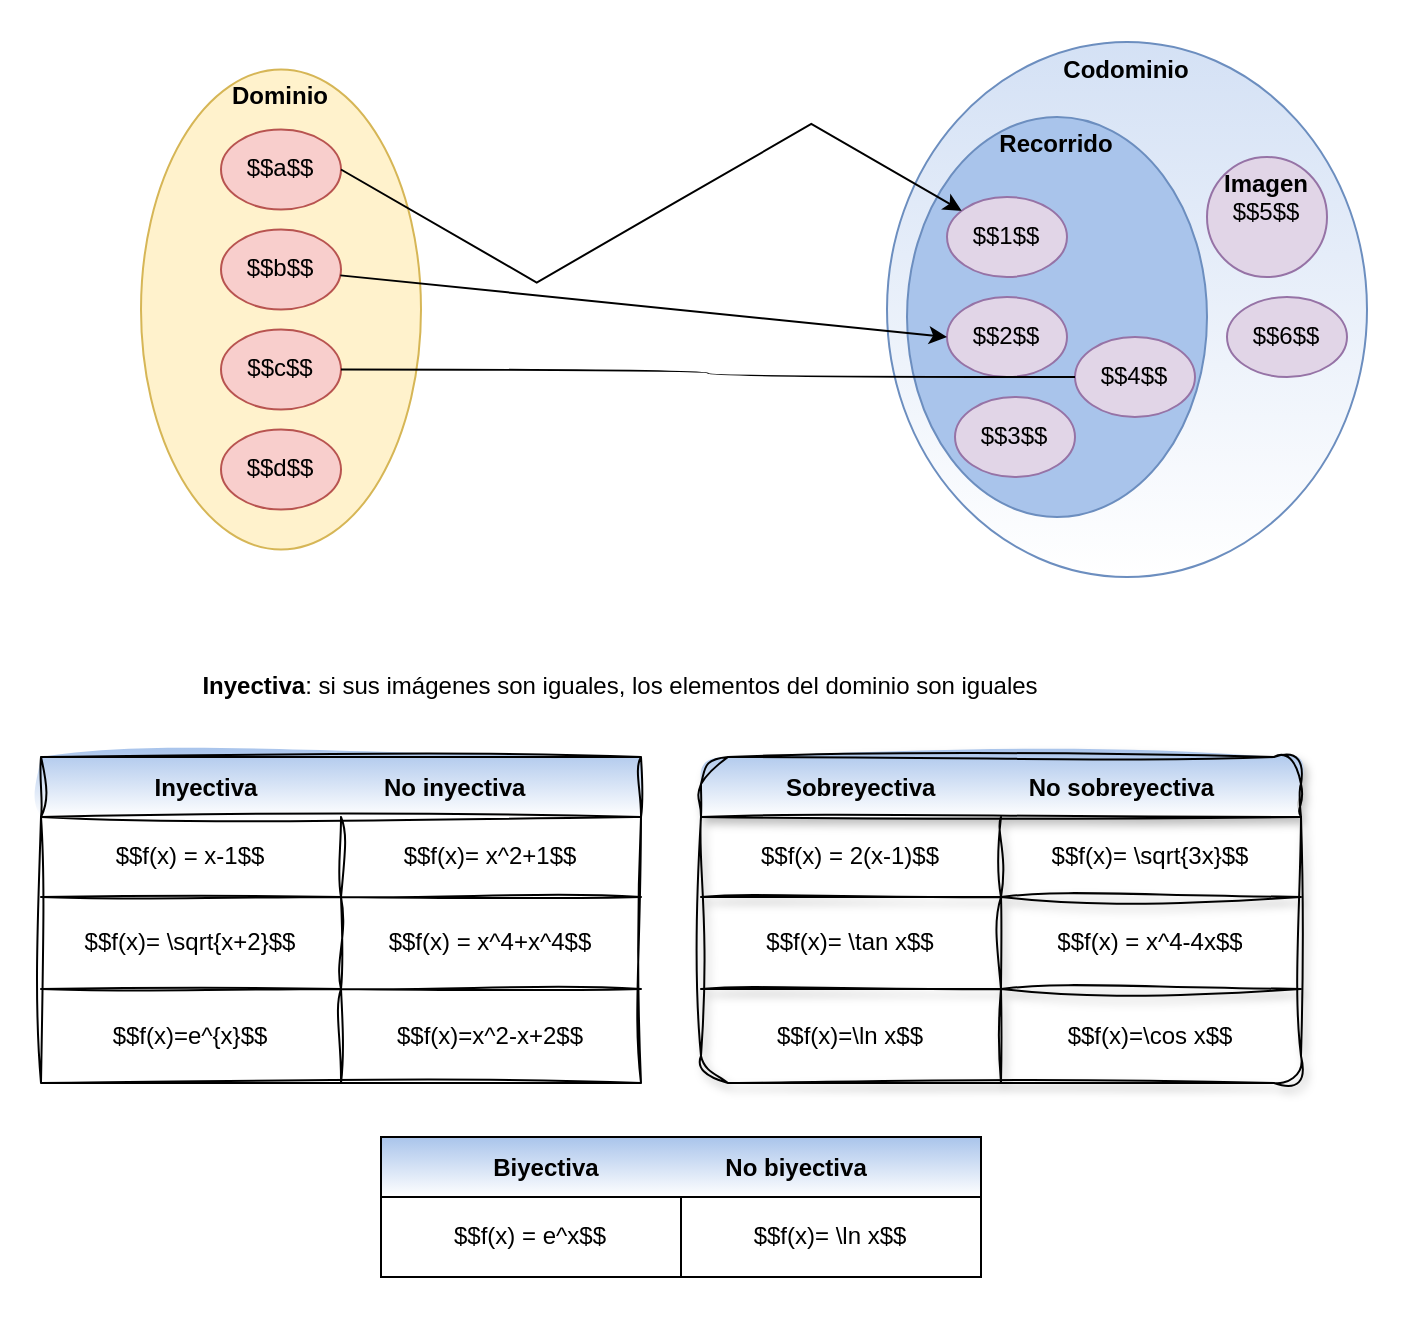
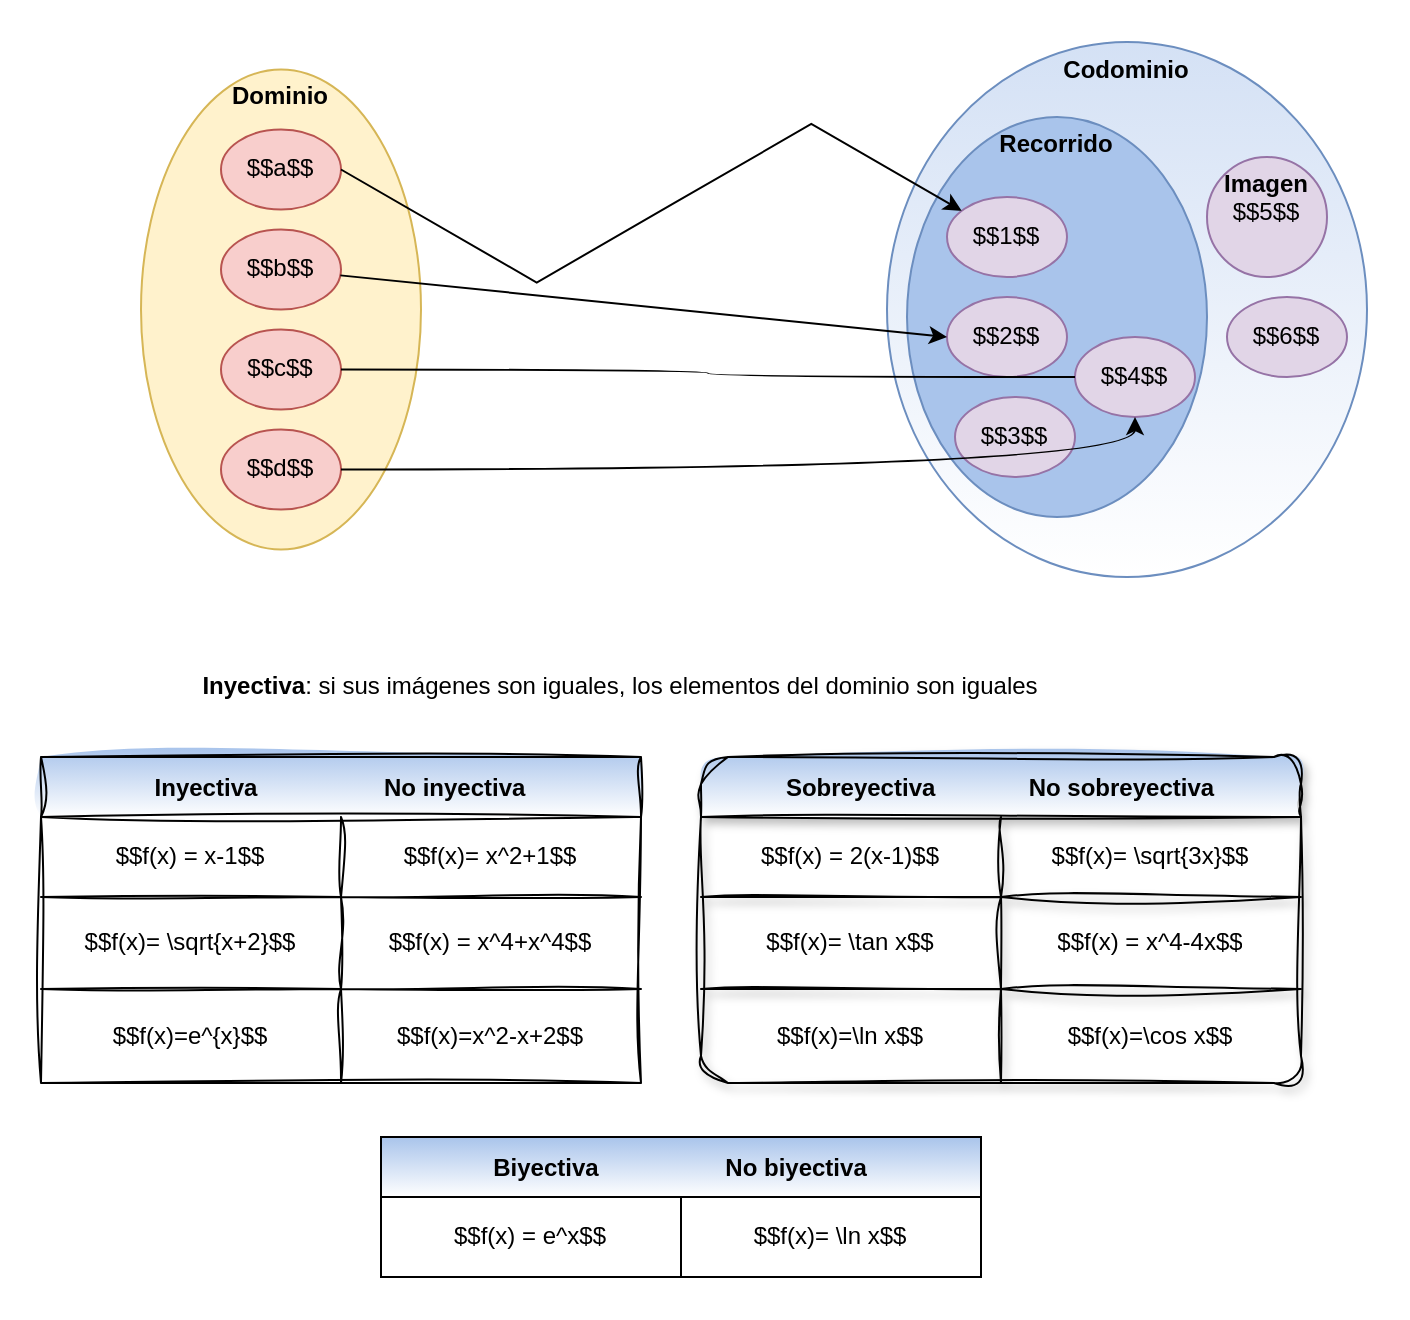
edge "$$d$$" -> "$$4$$": added
